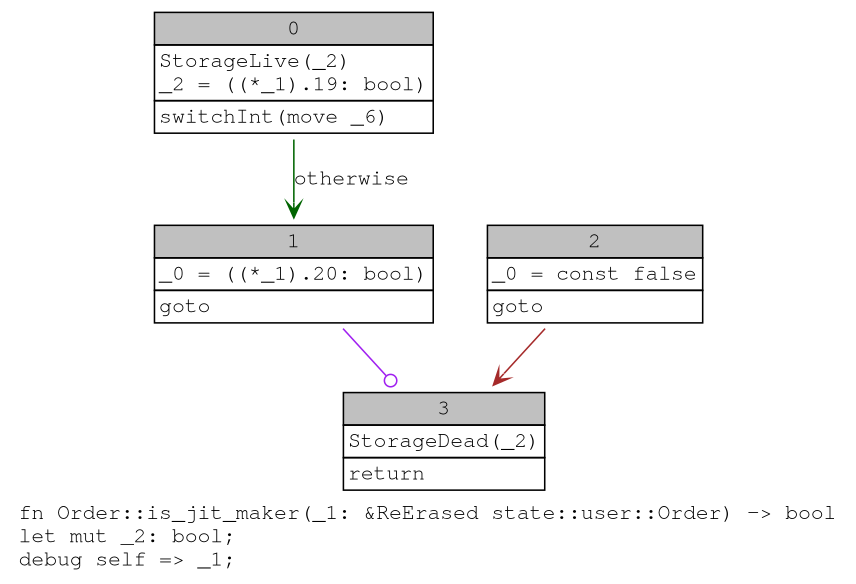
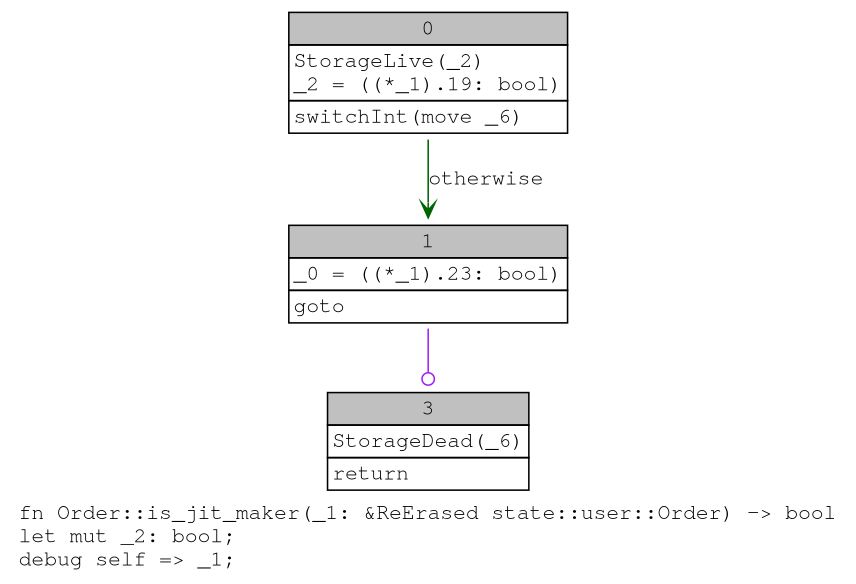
node "1": text "_0 = ((*_1).20: bool)" -> "_0 = ((*_1).23: bool)"
node "2": removed
node "3": text "StorageDead(_2)" -> "StorageDead(_6)"
